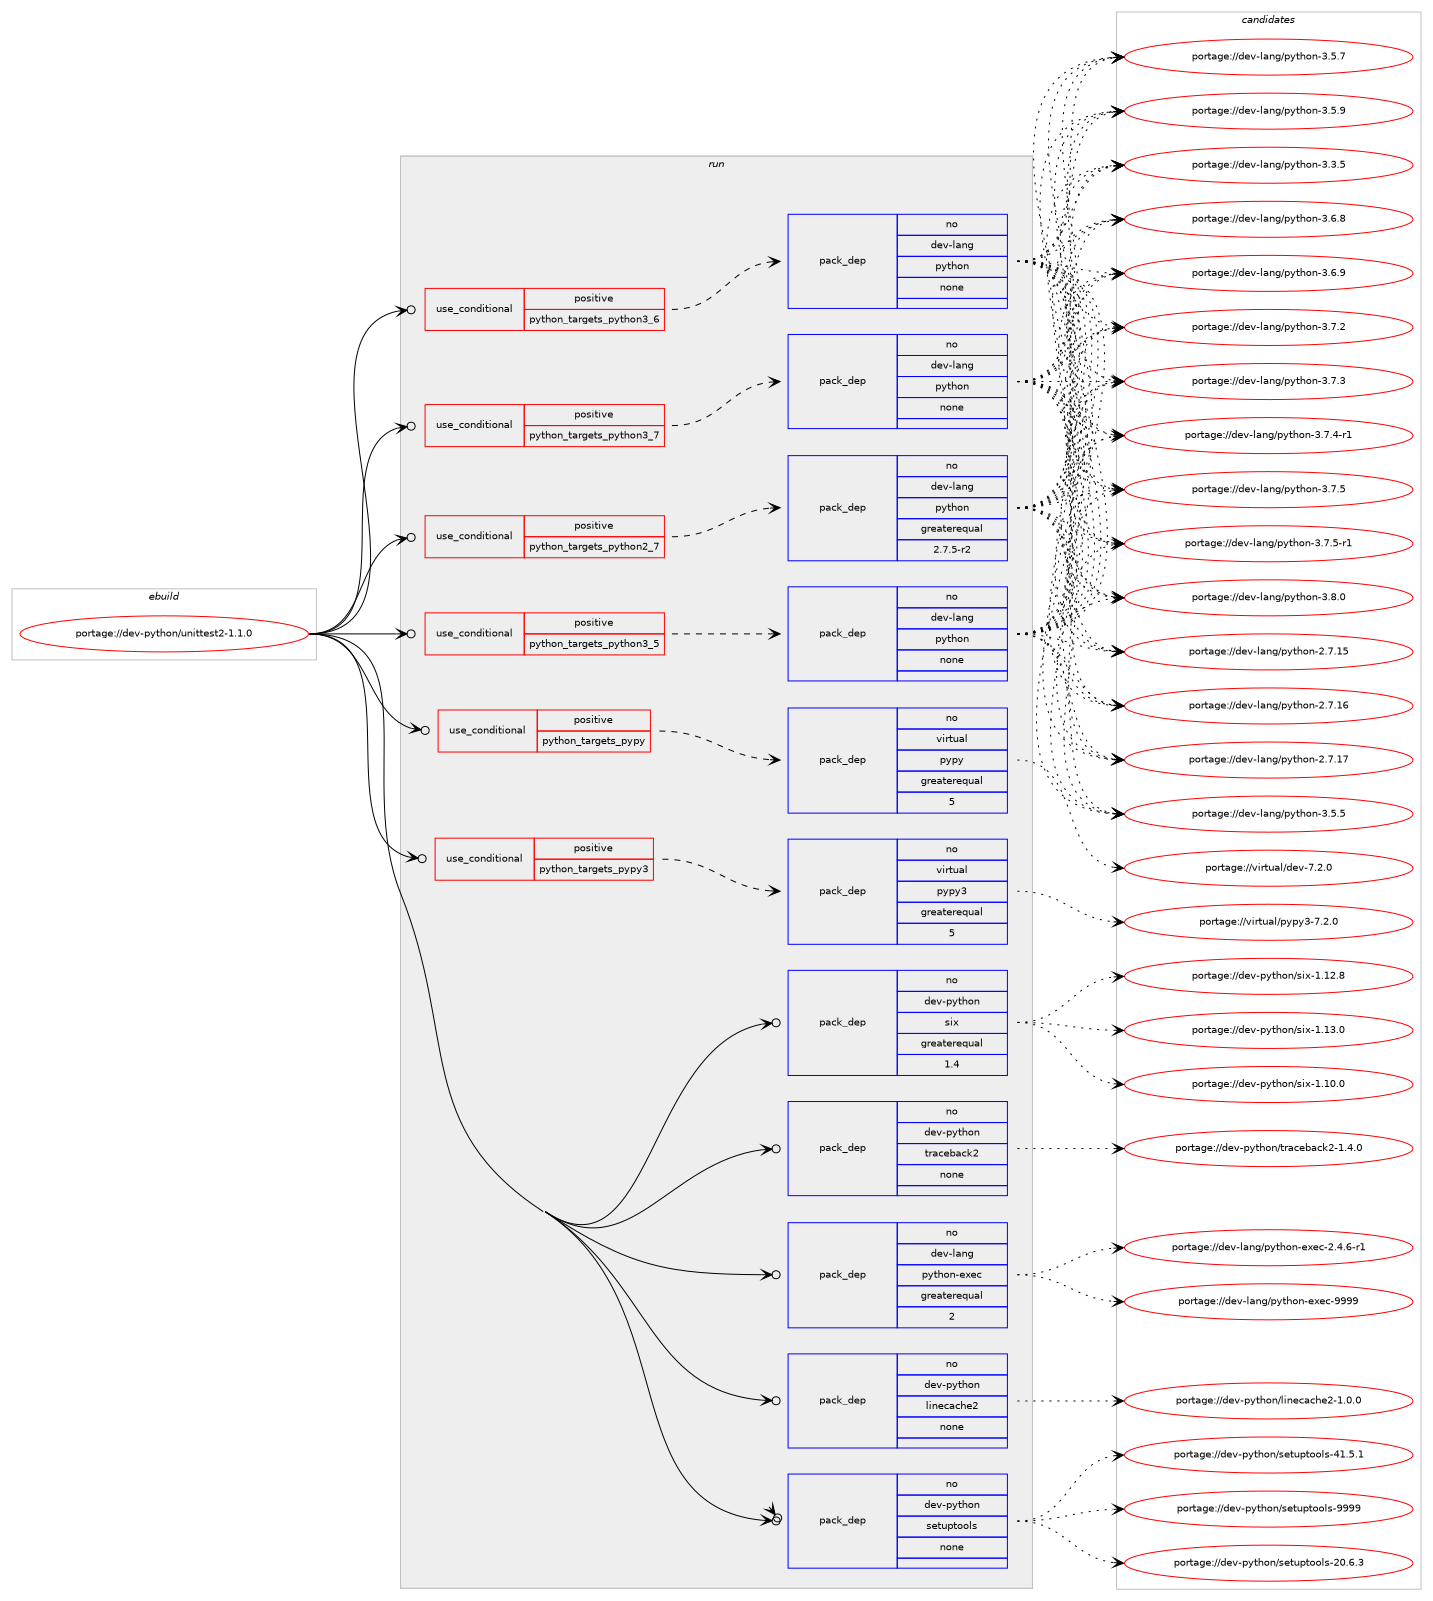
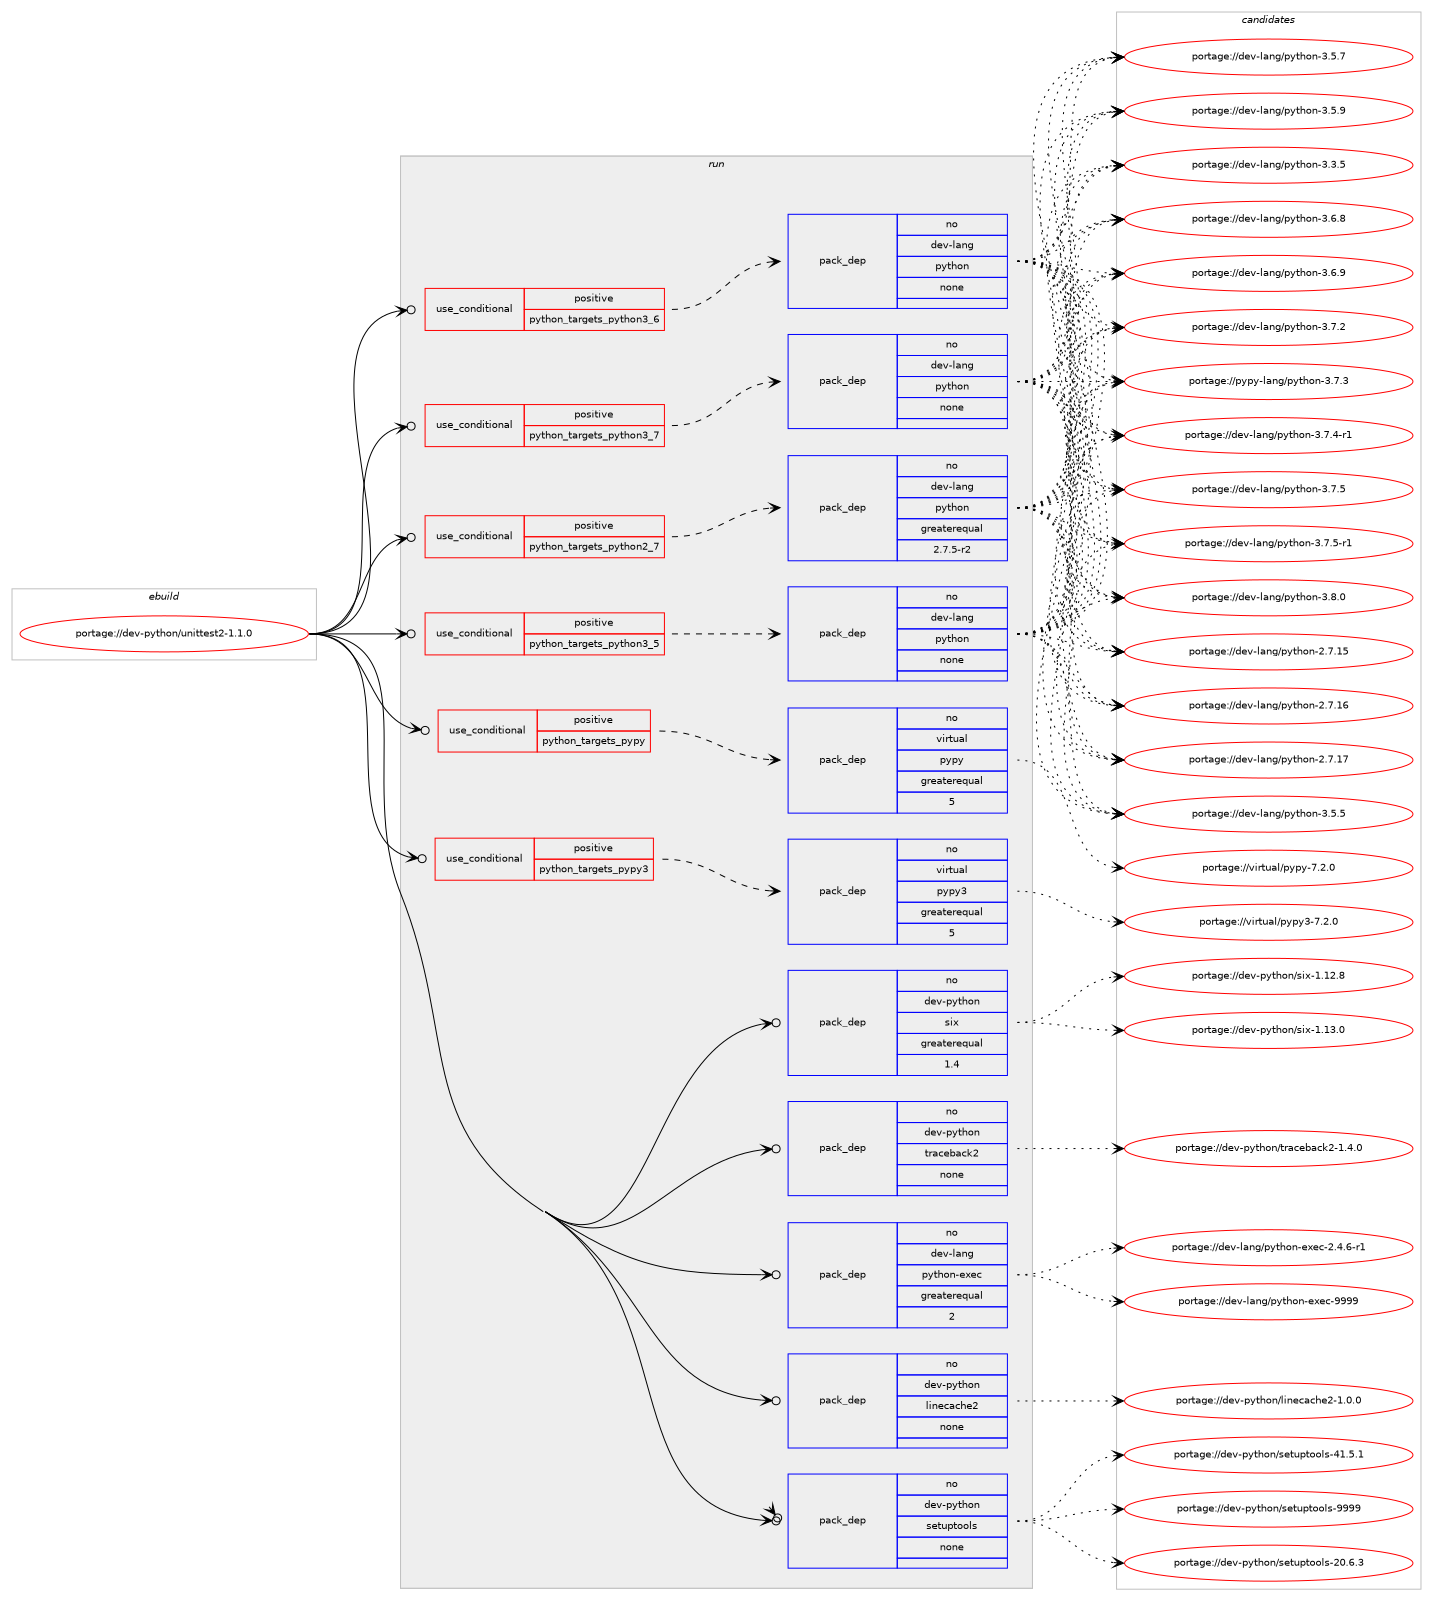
node "portage://dev-lang/python-3.7.3": label "portage://dev-lang/python-3.7.3" -> "portage://pypy-lang/python-3.7.3"
node "portage://virtual/dev-7.2.0": label "portage://virtual/dev-7.2.0" -> "portage://virtual/pypy-7.2.0"
node "portage://dev-python/six-1.10.0": removed
